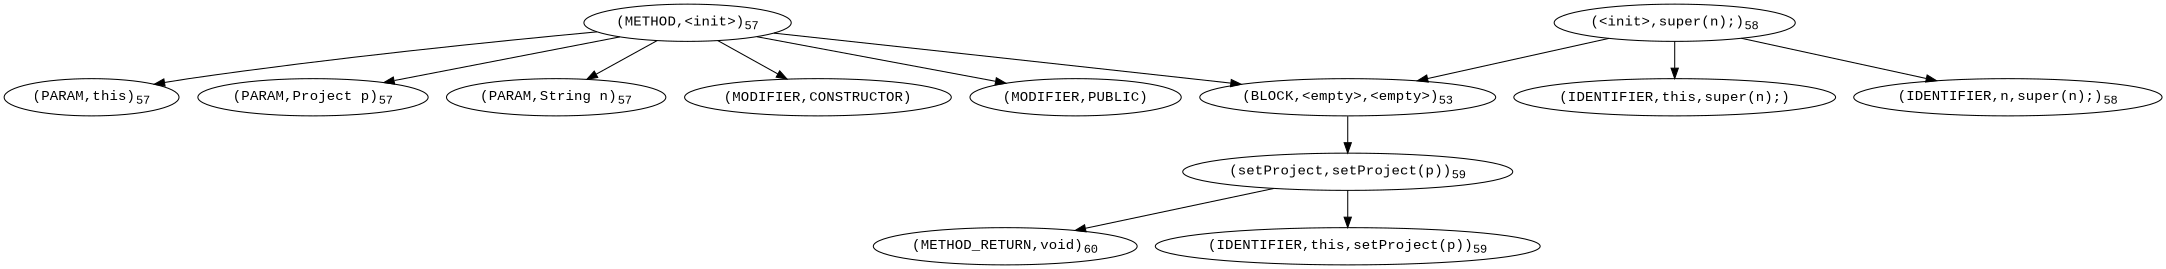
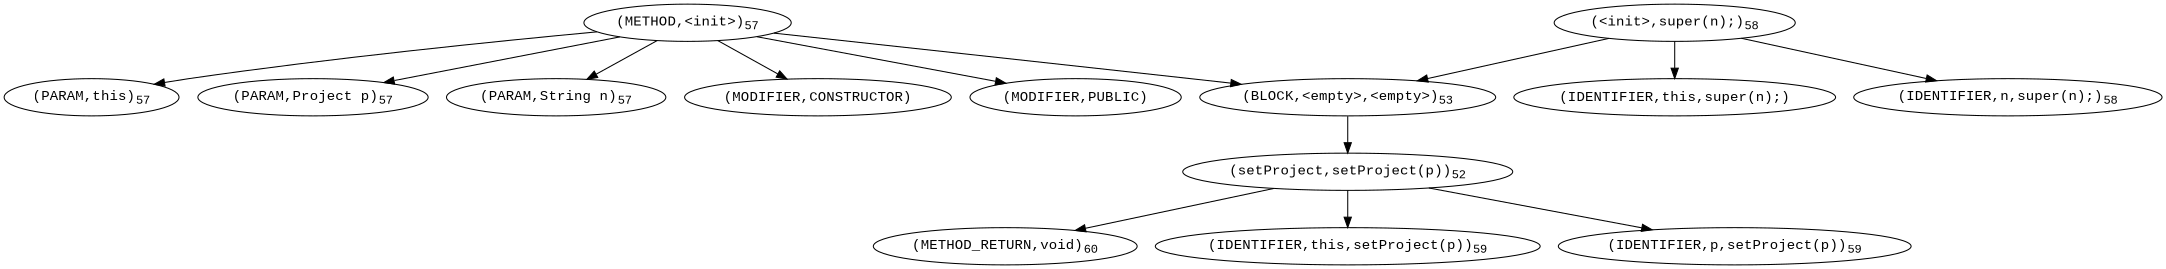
node "(setProject,setProject(p))": text "59" -> "52"
node "(IDENTIFIER,p,setProject(p))": added
